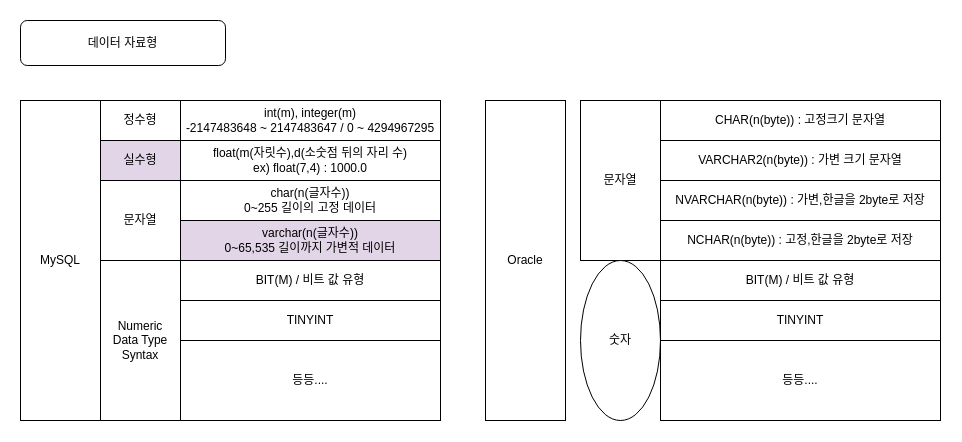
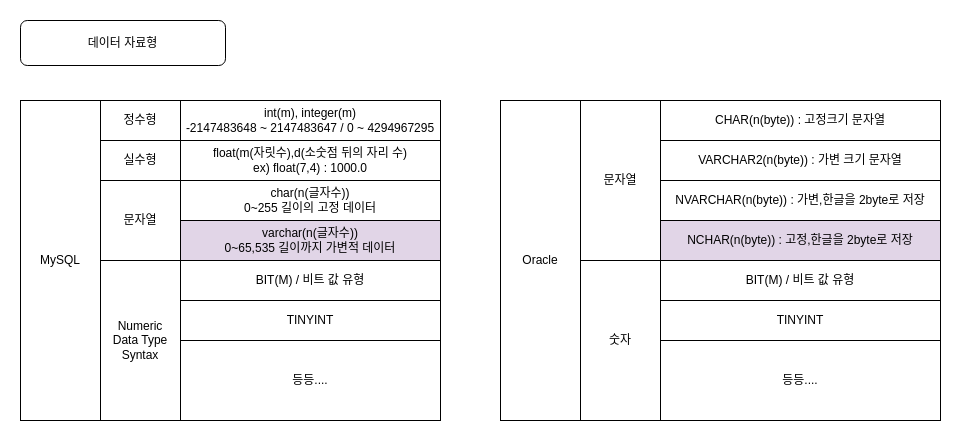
node "실수형": fillcolor #e1d5e7 -> #ffffff
node "NCHAR(n(byte)) : 고정,한글을 2byte로 저장": fillcolor #ffffff -> #e1d5e7
node "Oracle": moved (526, 261) -> (541, 261)
node "숫자": shape ellipse -> rectangle
